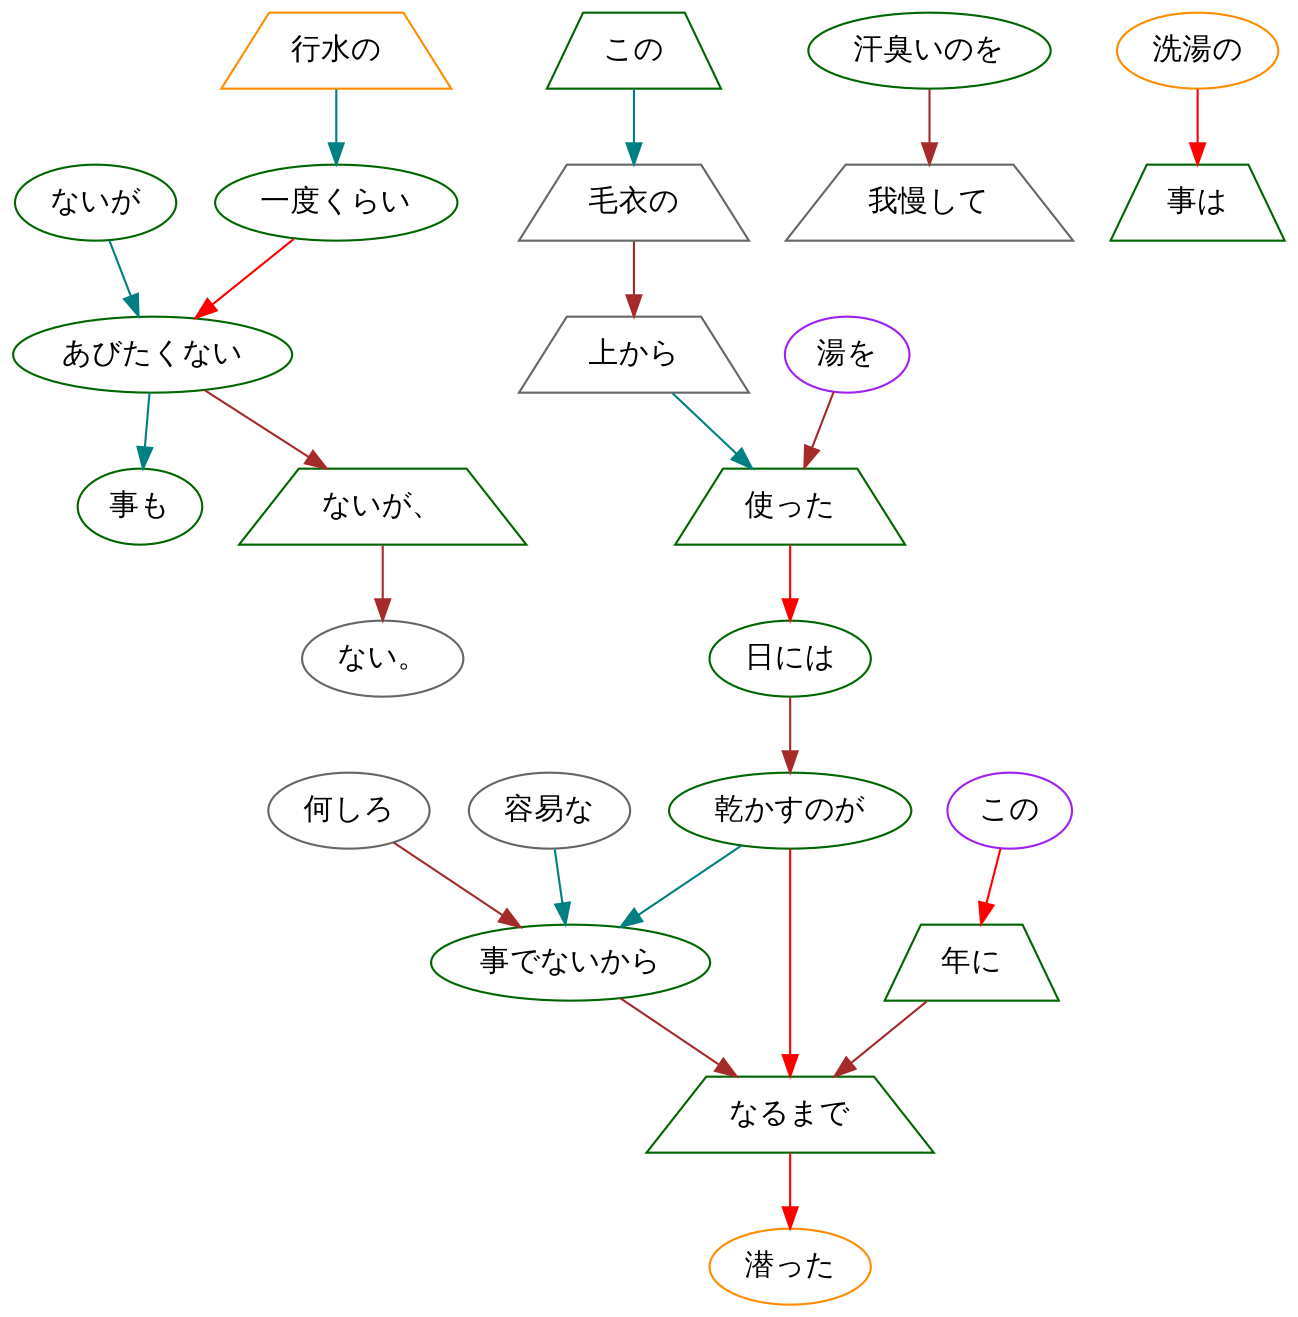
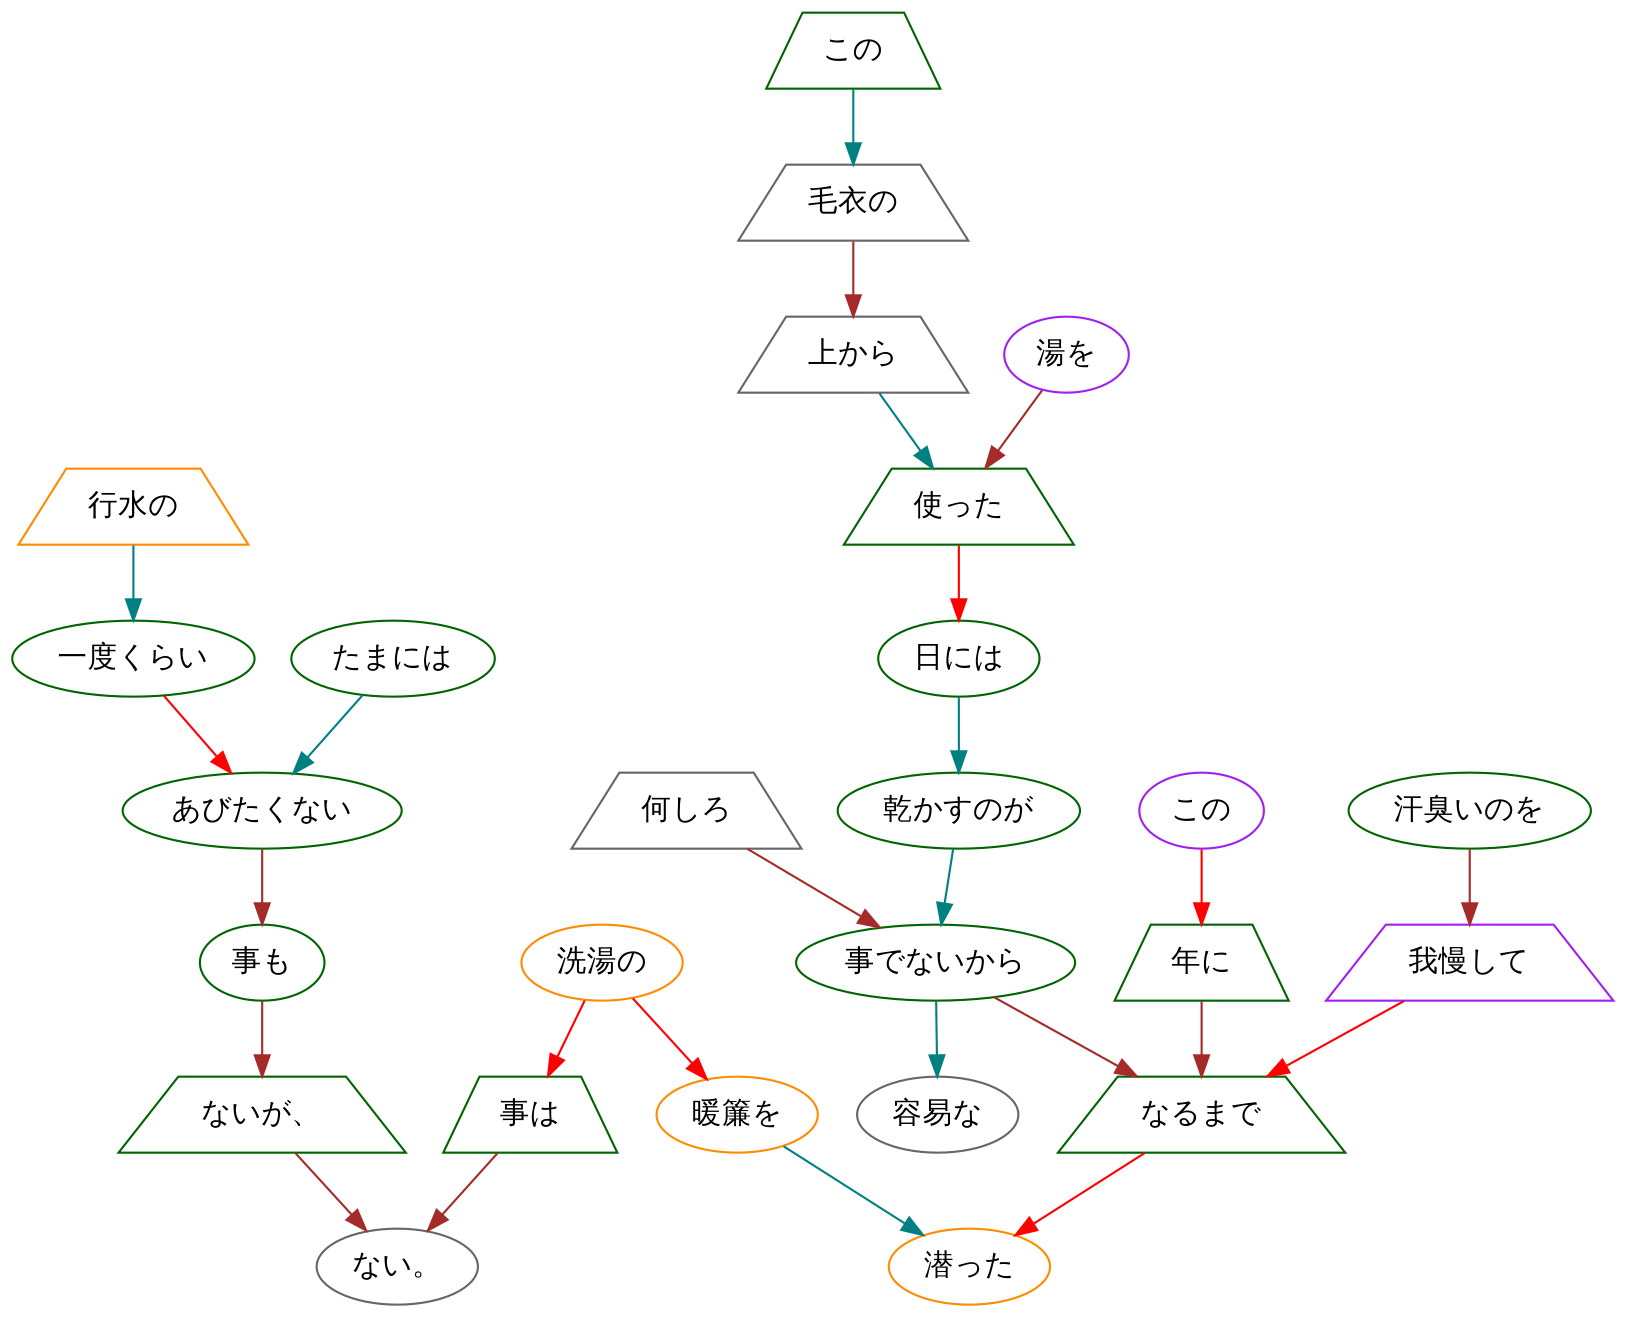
node "ないが": label "ないが" -> "たまには"
node "我慢して": color gray40 -> purple
edge "あびたくない" -> "事も": color teal -> brown
edge "あびたくない" -> "ないが、": now "事も" -> "ないが、"
edge "日には" -> "乾かすのが": color brown -> teal
node "何しろ": shape ellipse -> trapezium
edge "容易な" -> "事でないから": reversed
edge "乾かすのが" -> "なるまで": now "我慢して" -> "なるまで"
node "暖簾を": added
edge "事は" -> "ない。": added
